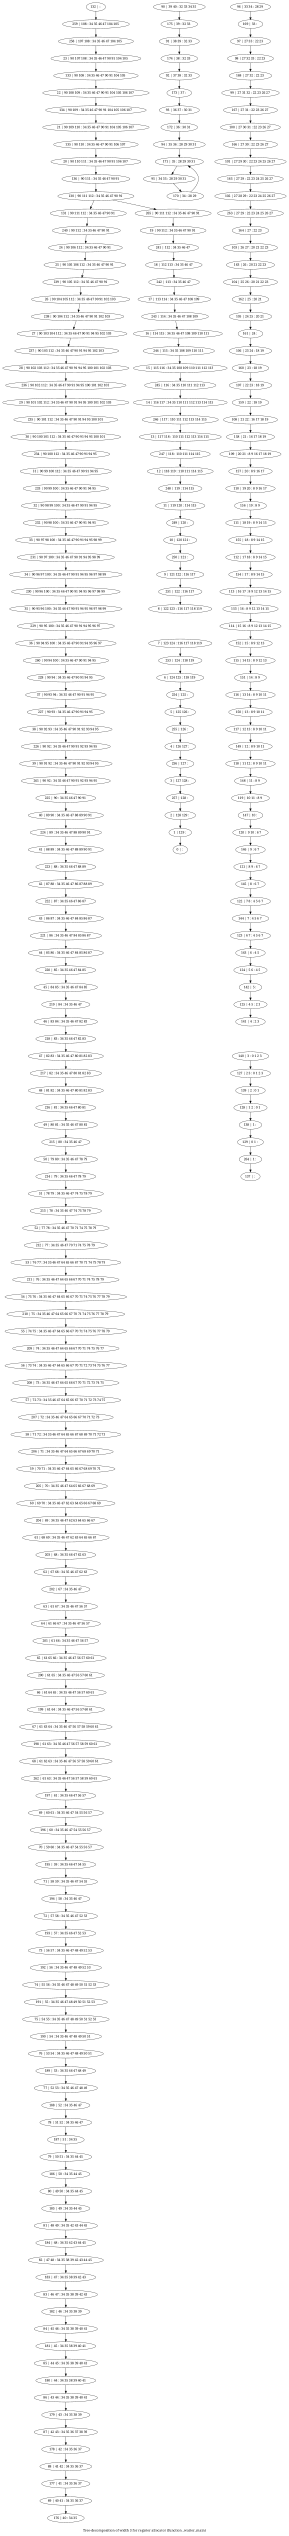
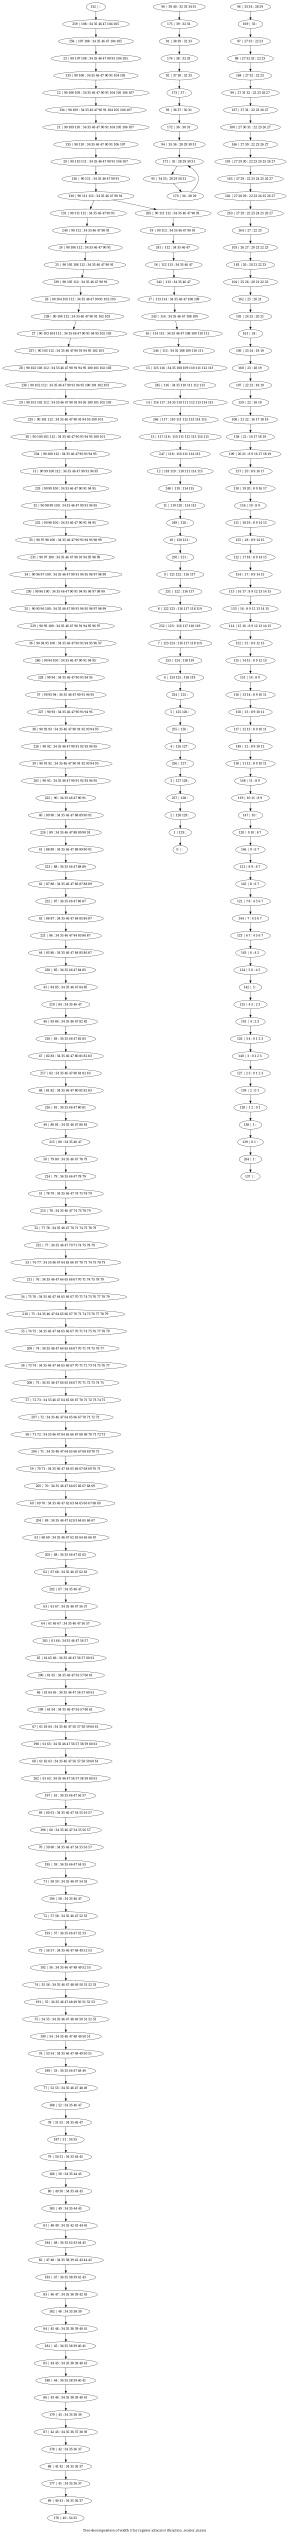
node "252 | 123 : 116 117 118 119": added
node "126 | 3 4 : 0 1 2 3": added
